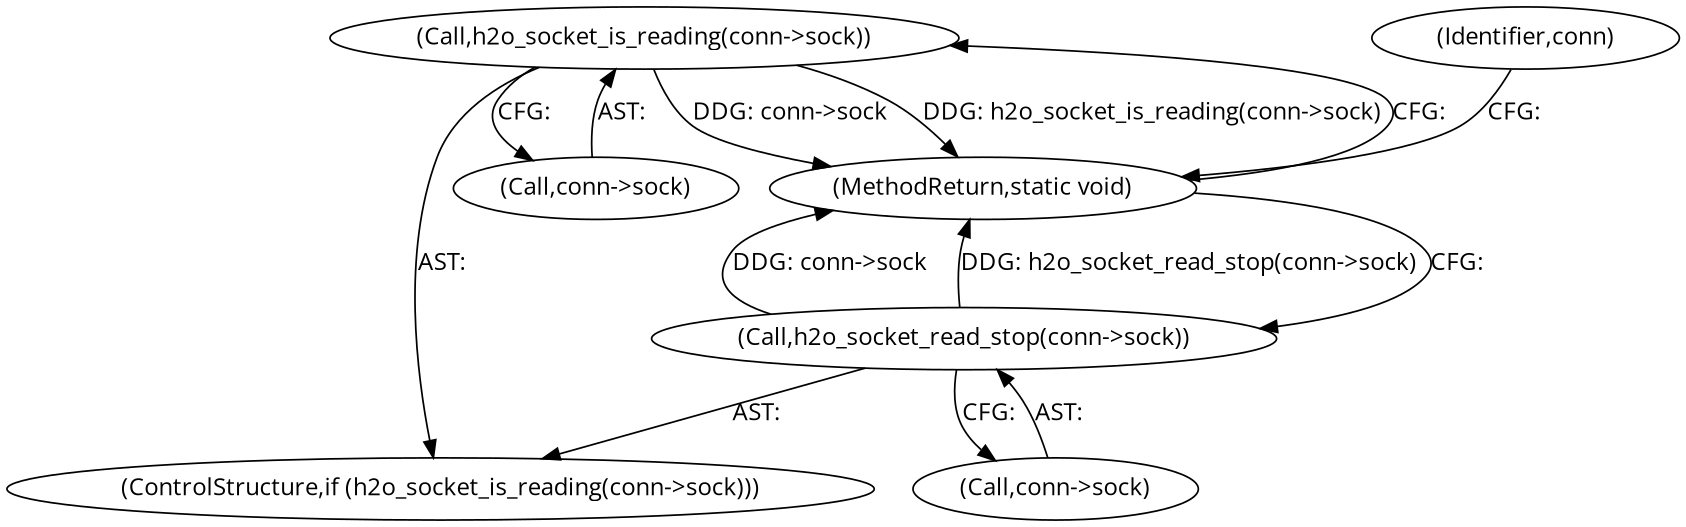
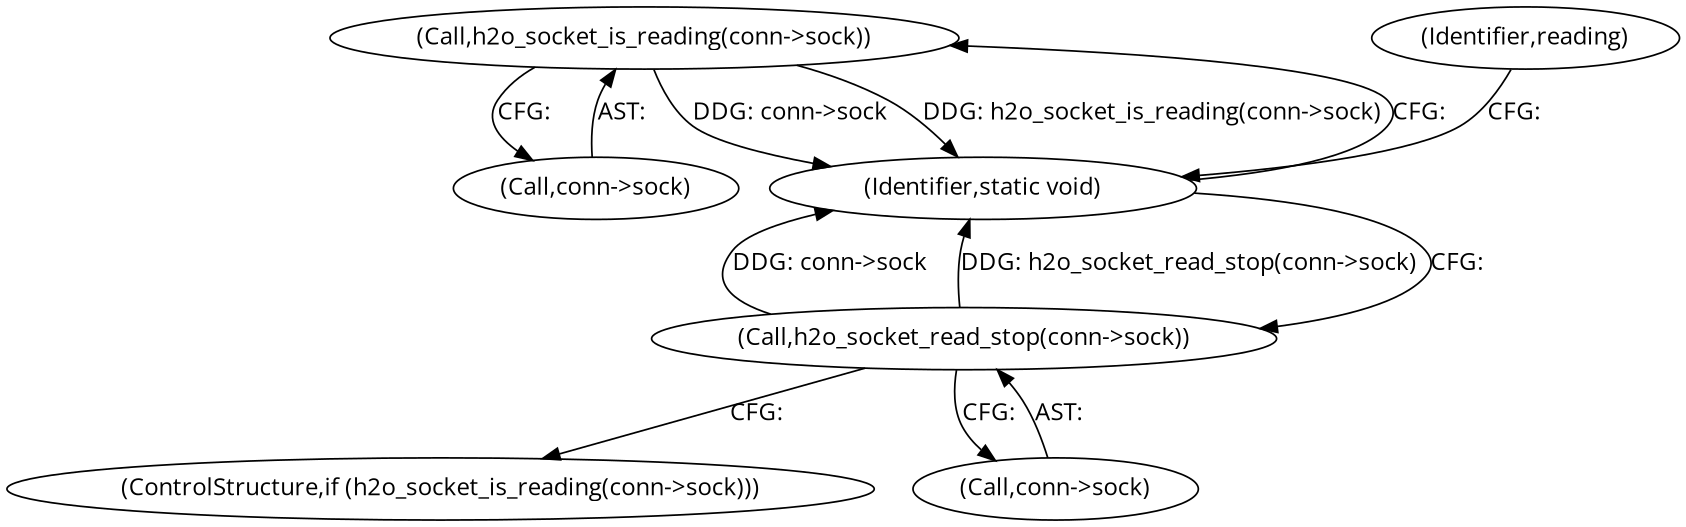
node "(Identifier,conn)": label "(Identifier,conn)" -> "(Identifier,reading)"
node "(MethodReturn,static void)": label "(MethodReturn,static void)" -> "(Identifier,static void)"
edge "(Call,h2o_socket_is_reading(conn->sock))" -> "(ControlStructure,if (h2o_socket_is_reading(conn->sock)))": removed, label "AST:"
edge "(Call,h2o_socket_read_stop(conn->sock))" -> "(ControlStructure,if (h2o_socket_is_reading(conn->sock)))": label "AST: " -> "CFG: "
